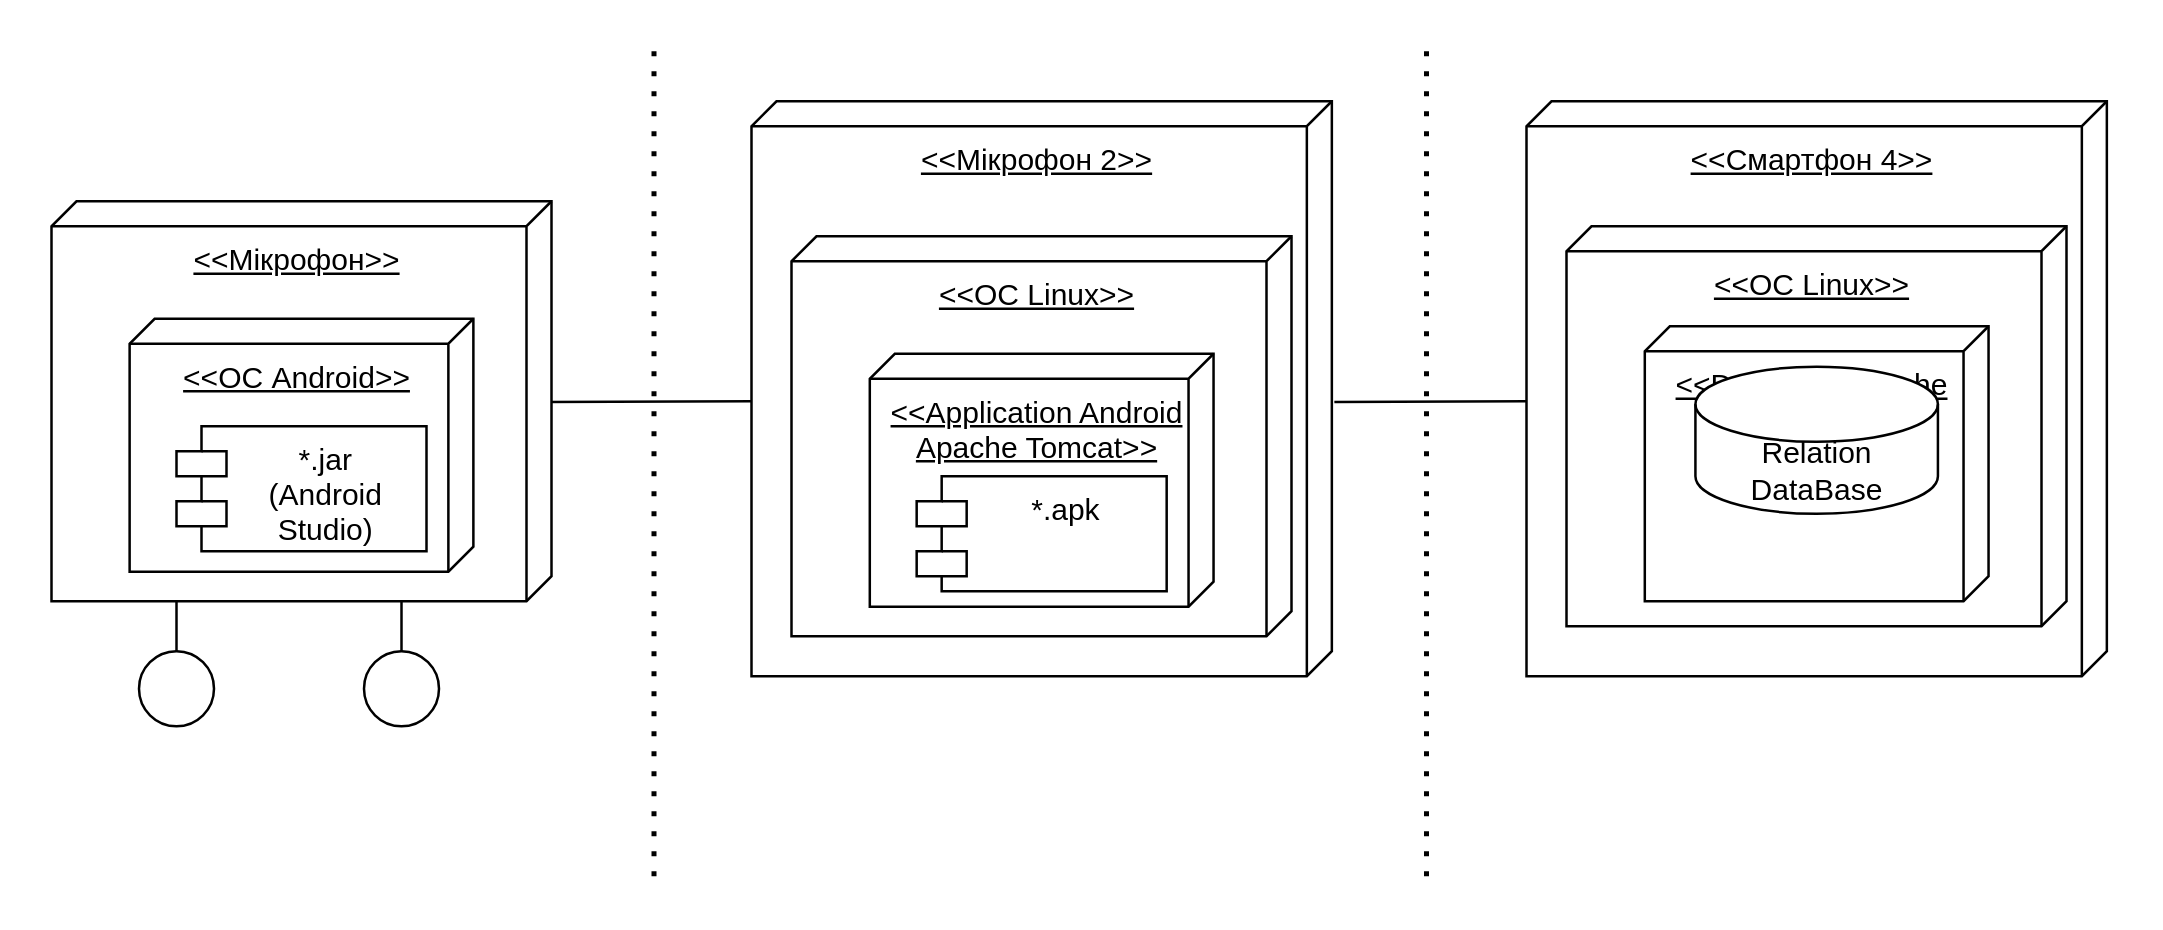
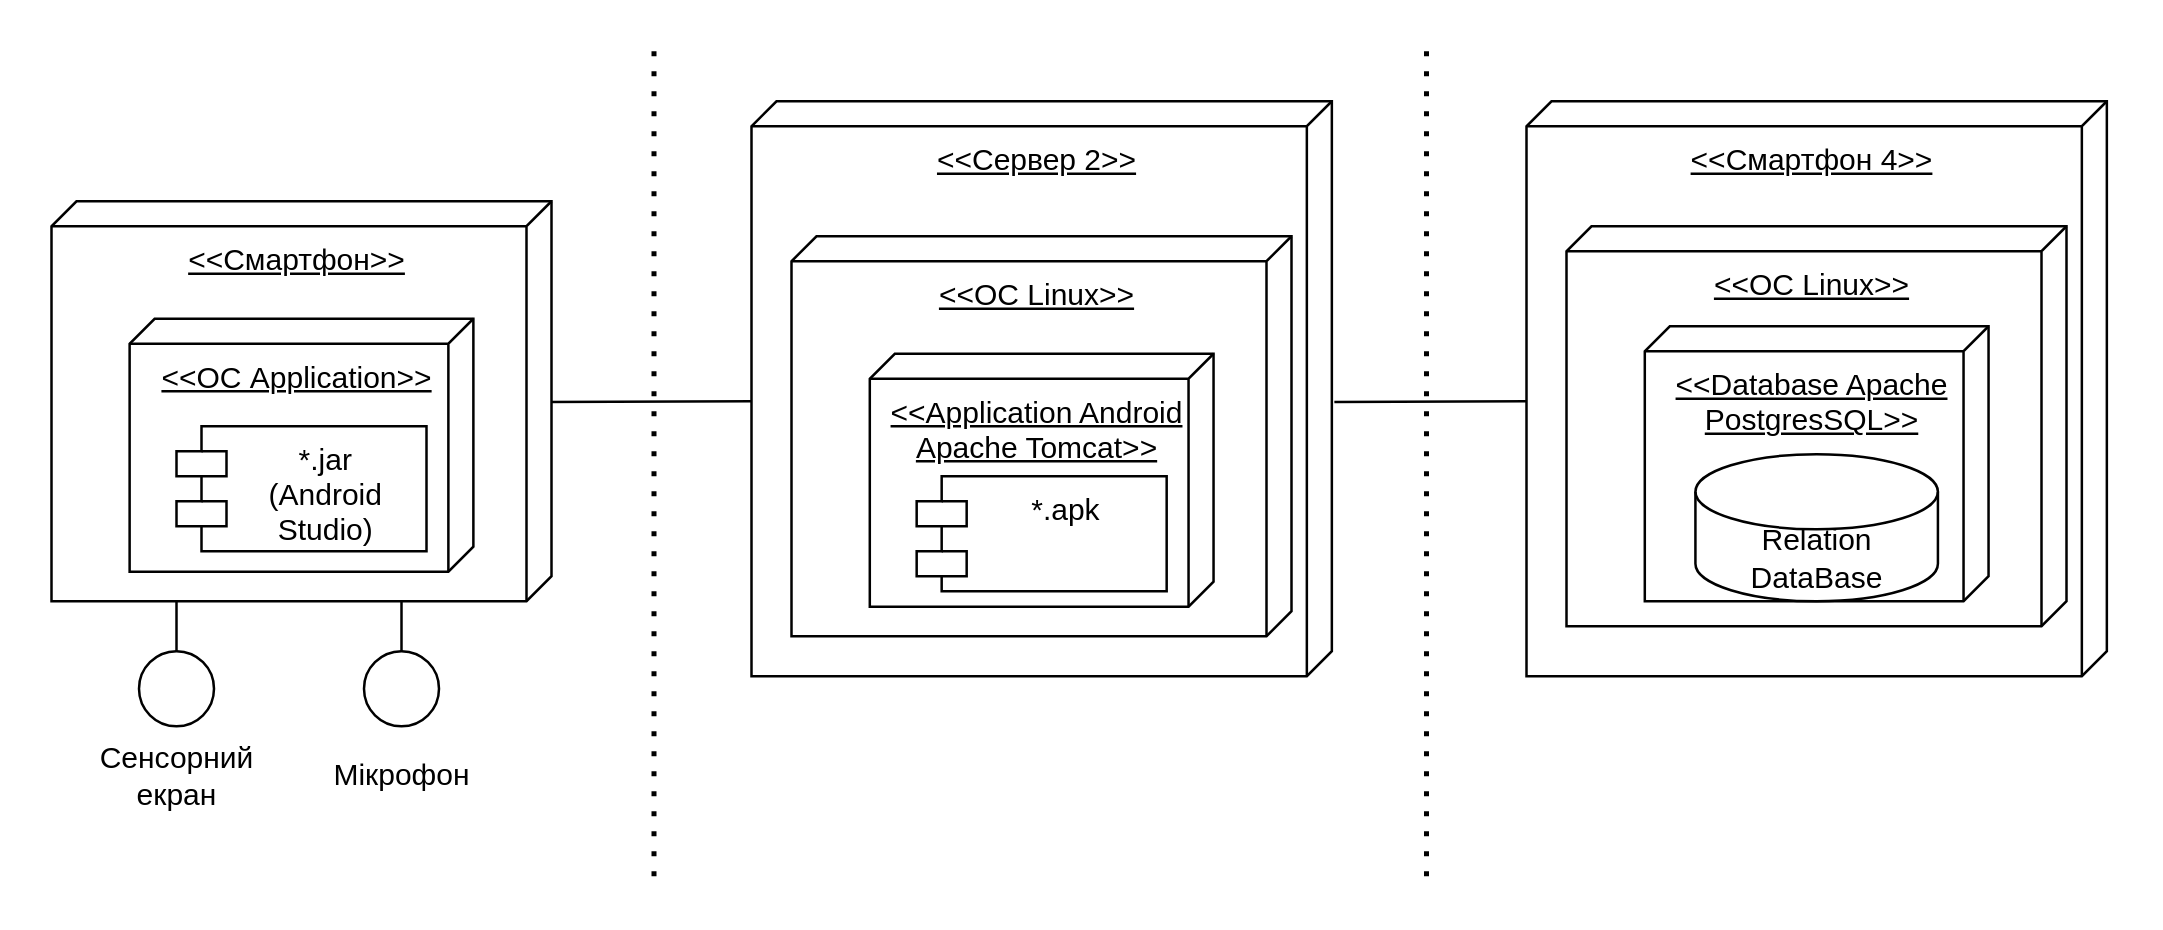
node "<<Мікрофон 2>>": label "<<Мікрофон 2>>" -> "<<Сервер 2>>"
node "<<Мікрофон>>": label "<<Мікрофон>>" -> "<<Смартфон>>"
node "<<ОС Android>>": label "<<ОС Android>>" -> "<<ОС Application>>"
node "Relation DataBase": moved (1816, 440) -> (1816, 528)
node "Сенсорний екран": added
node "Мікрофон": added
